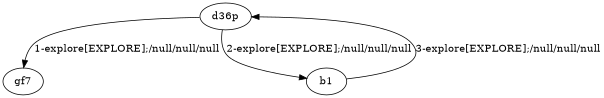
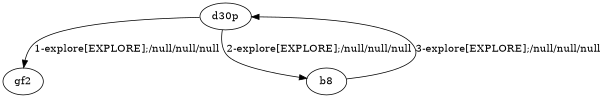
node "d36p": label "d36p" -> "d30p"
node "gf7": label "gf7" -> "gf2"
node "b1": label "b1" -> "b8"
